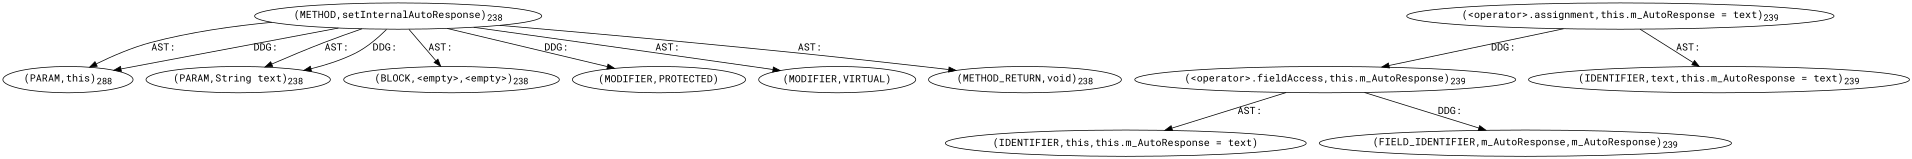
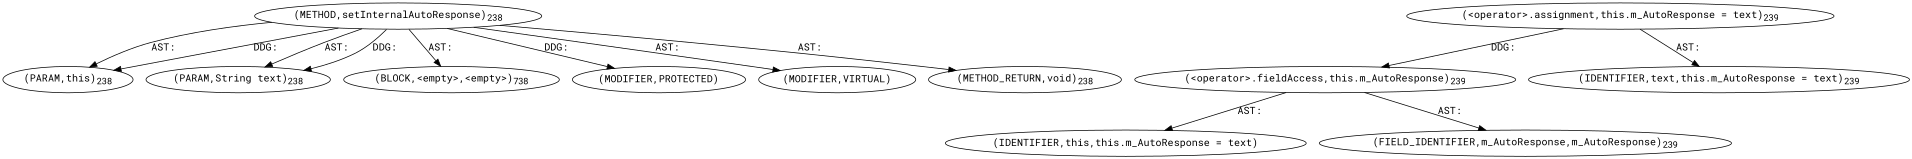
node "(PARAM,this)": text "288" -> "238"
node "(BLOCK,<empty>,<empty>)": text "238" -> "738"
edge "(<operator>.fieldAccess,this.m_AutoResponse)" -> "(FIELD_IDENTIFIER,m_AutoResponse,m_AutoResponse)": label "DDG: " -> "AST: "
